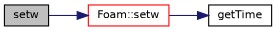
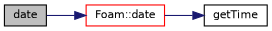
node "setw": label "setw" -> "date"
node "Foam::setw": label "Foam::setw" -> "Foam::date"
